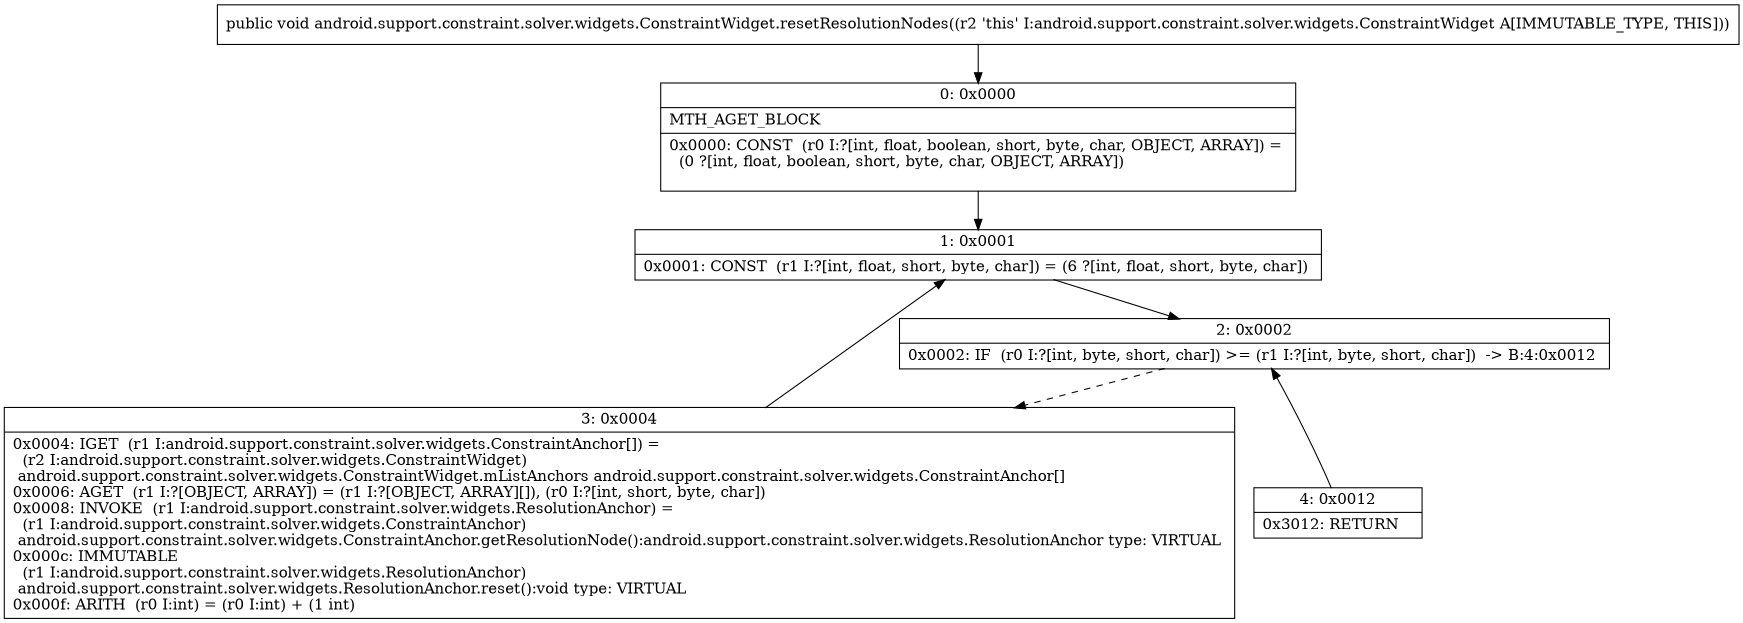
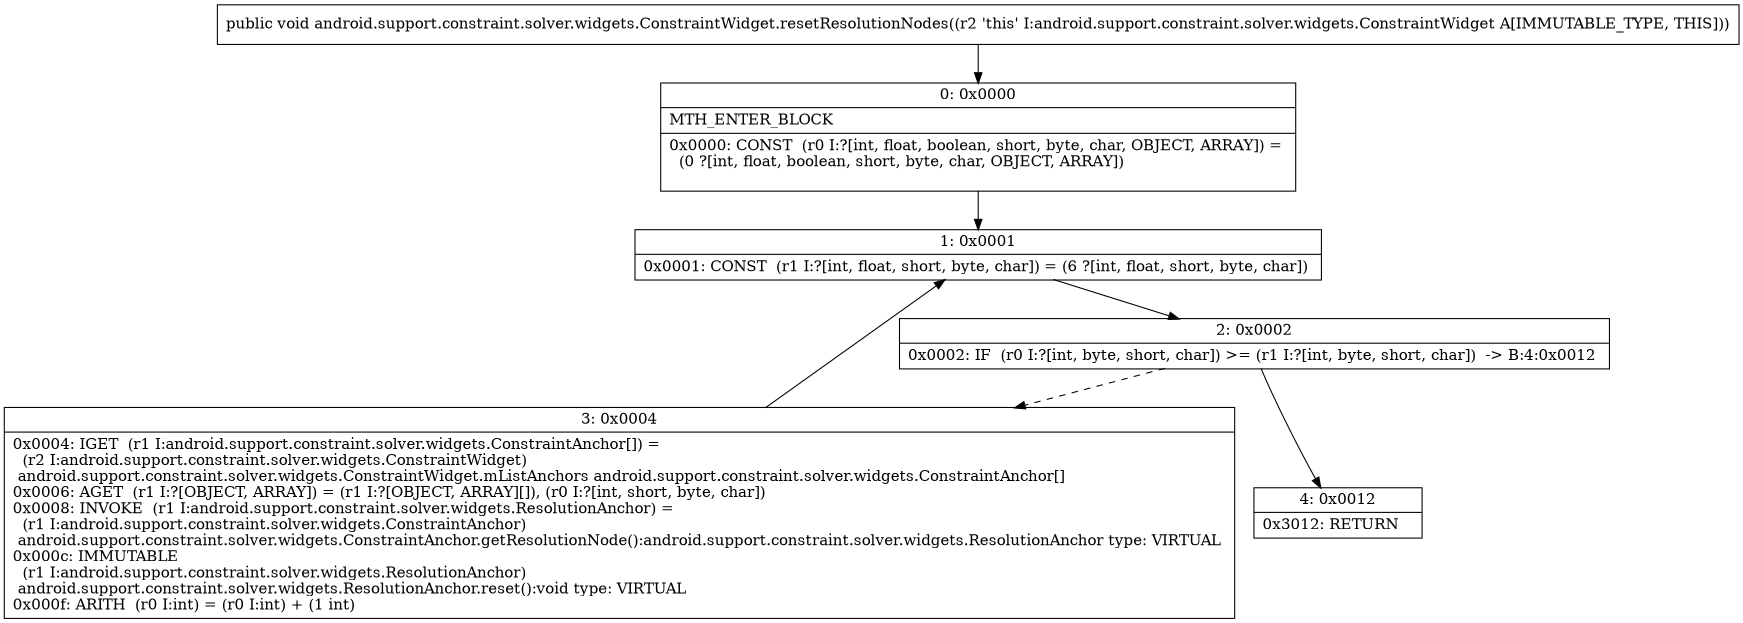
node "0: 0x0000": text "MTH_AGET_BLOCK" -> "MTH_ENTER_BLOCK"
edge "4: 0x0012" -> "2: 0x0002": reversed
